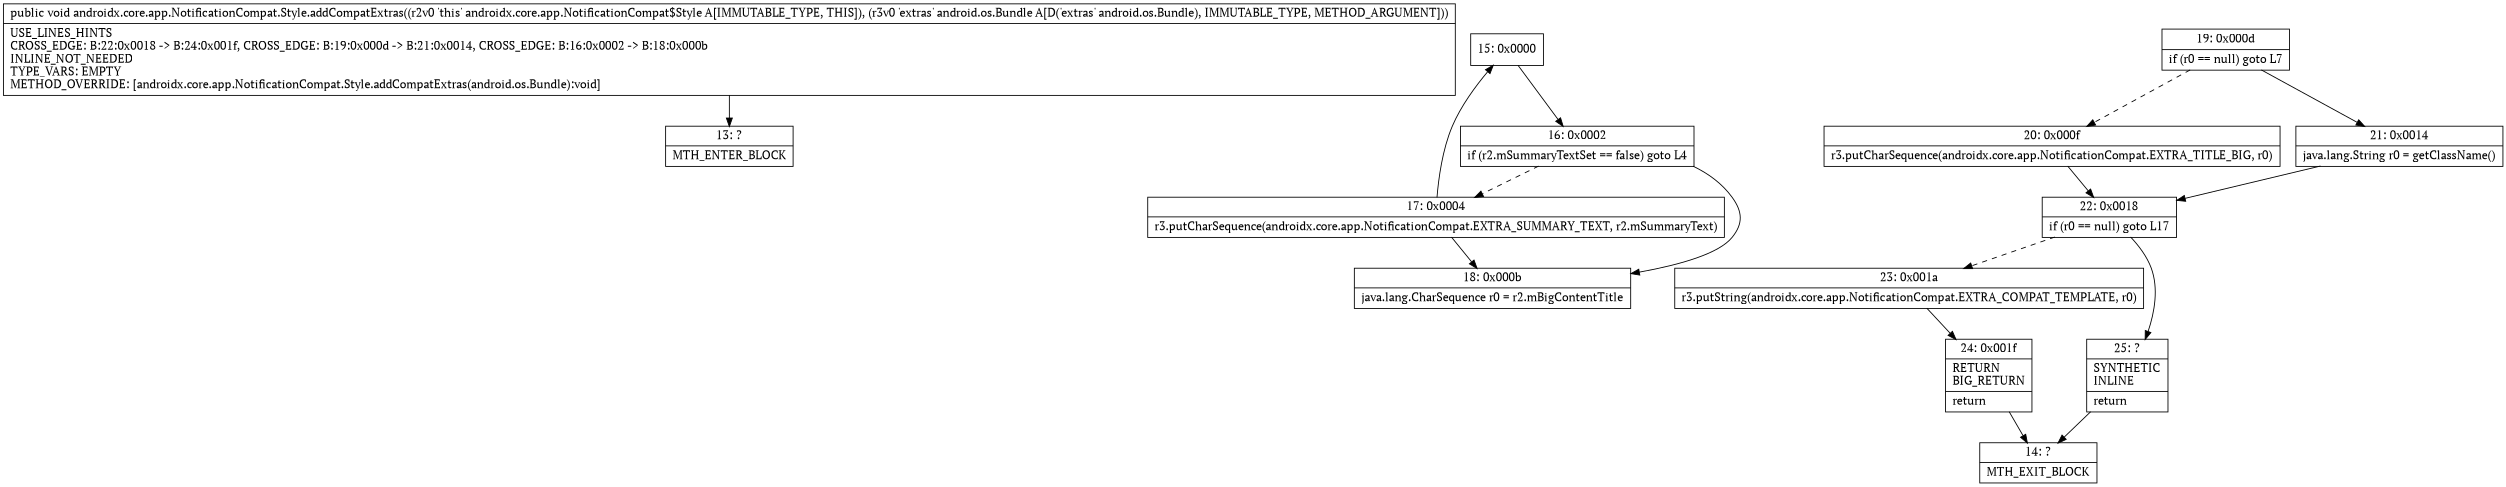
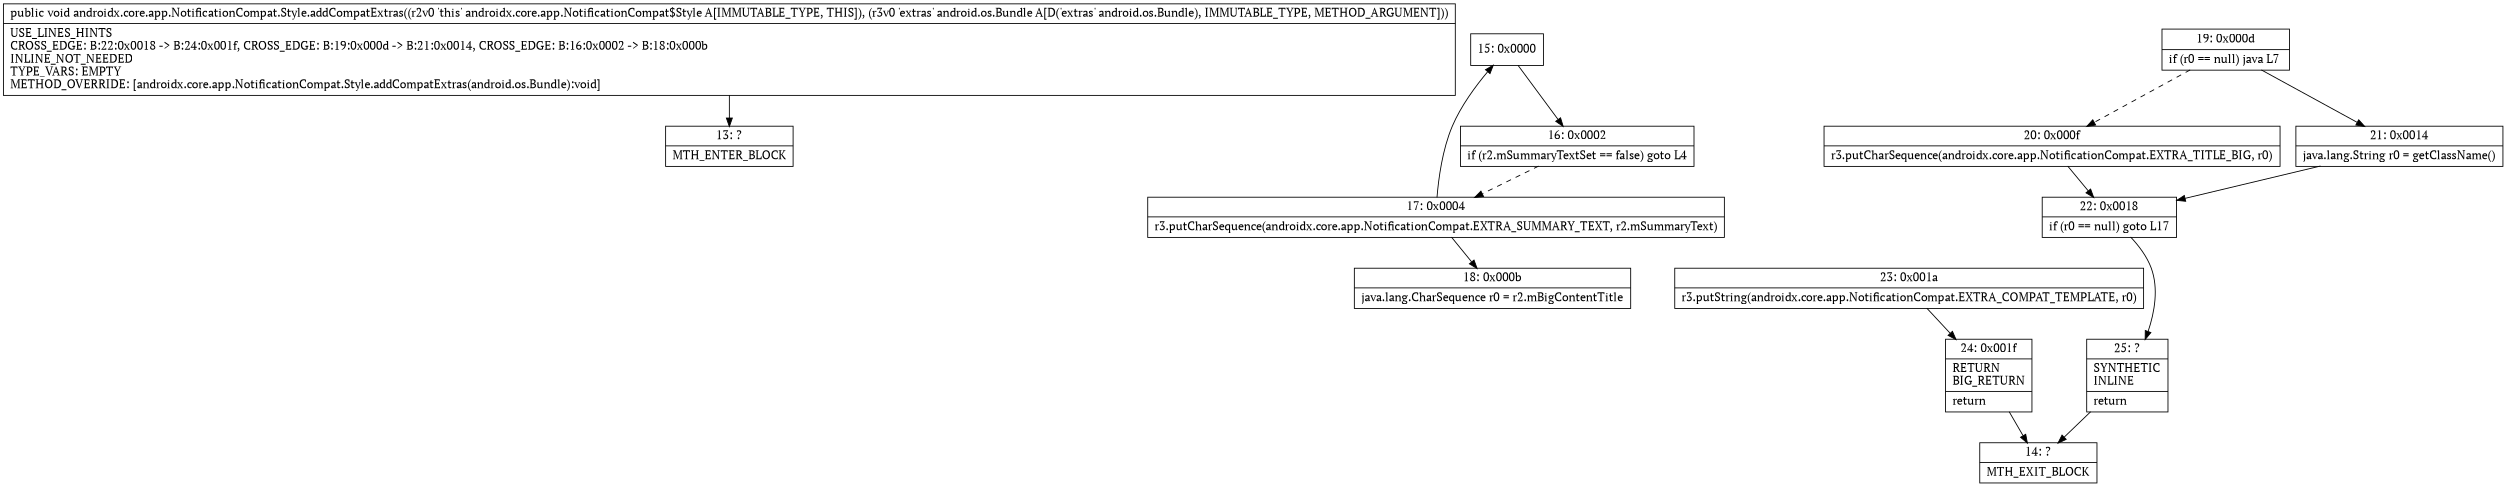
node "19: 0x000d": text "if (r0 == null) goto L7" -> "if (r0 == null) java L7"
edge "16: 0x0002" -> "18: 0x000b": removed
edge "22: 0x0018" -> "23: 0x001a": removed
